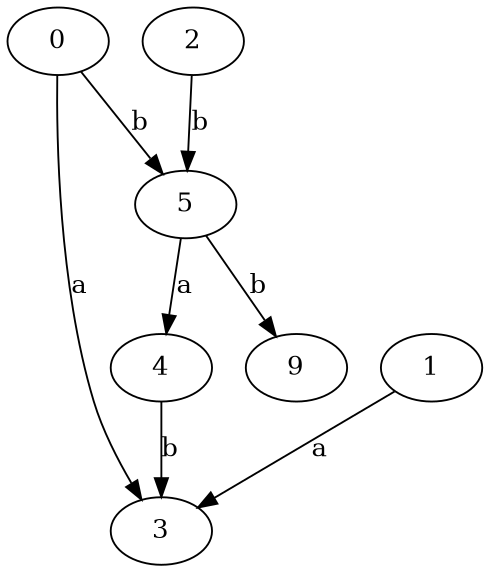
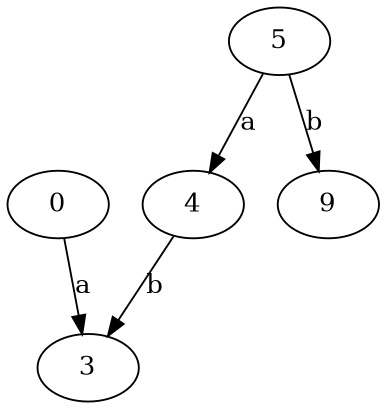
node "2": removed
edge "0" -> "5": removed, label "b"
node "1": removed
